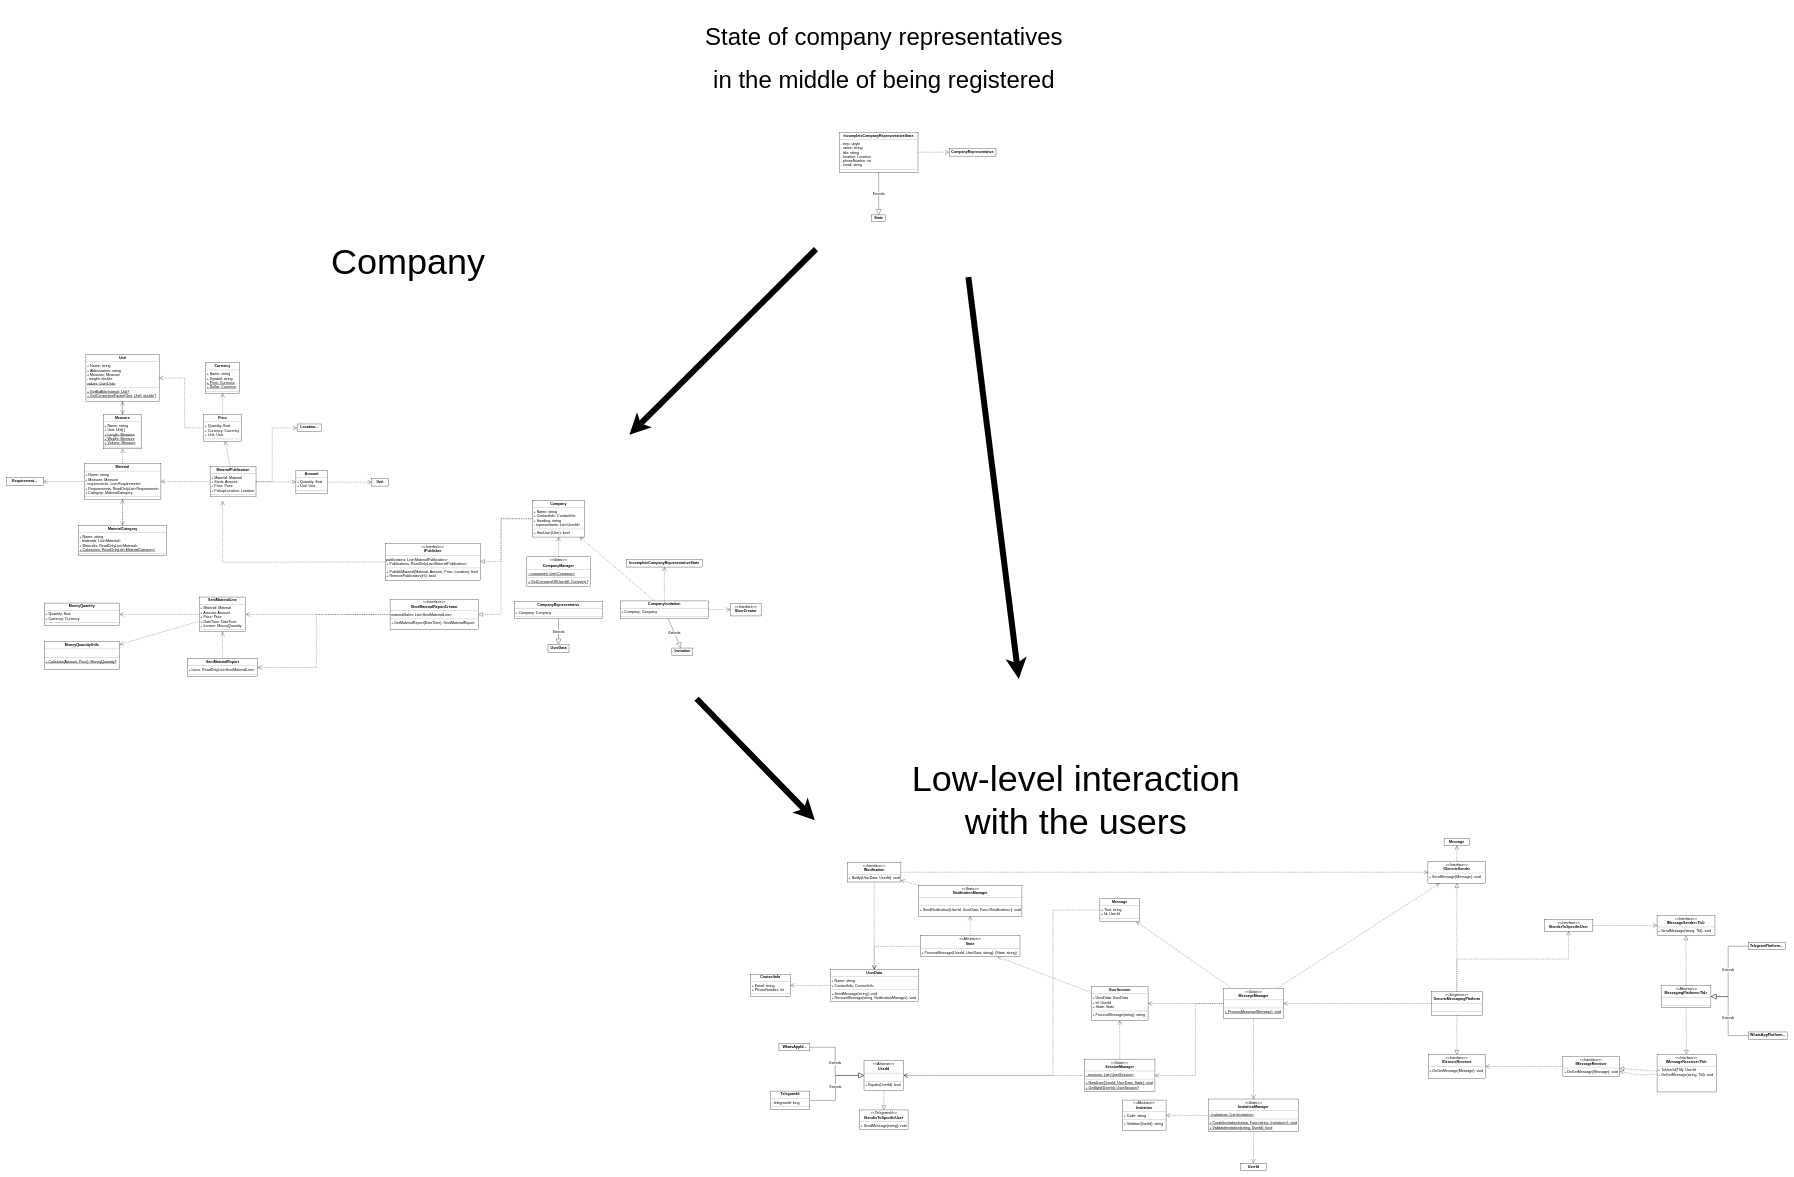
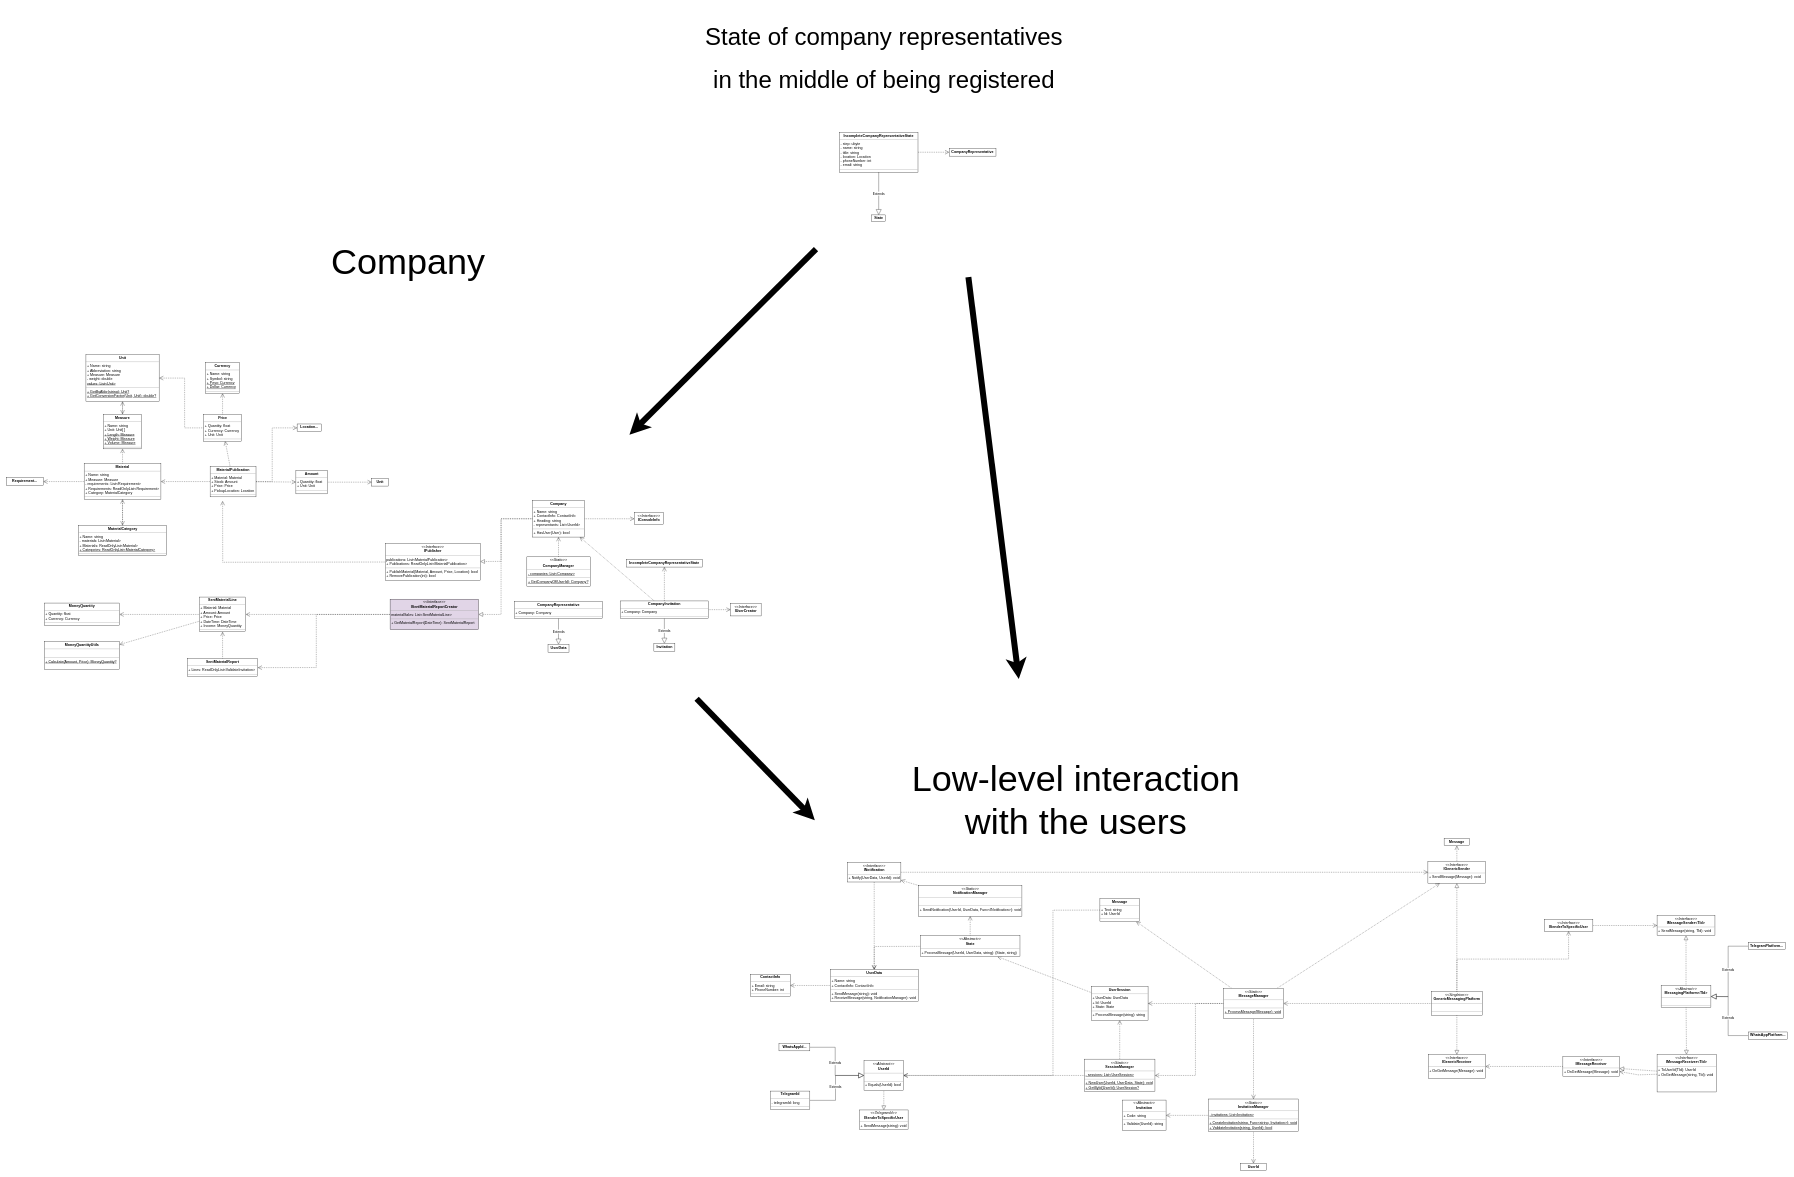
edge "Company + Name: string + ContactInfo: ContactInfo + Heading: string - representants: List<UserId> + HasUser(User): bool" -> "<<Interface>> IConsoleInfo": added
node "<<Interface>> IConsoleInfo": added
node "<<Interface>> ISentMaterialReportCreator materialSales: List<SentMaterialLine> + GetMaterialReport(DateTime): SentMaterialReport": fillcolor #ffffff -> #e1d5e7
node "Invitation": moved (683, 652) -> (665, 648)
node "SentMaterialReport + Lines: ReadOnlyList<SentMaterialLine>": label "SentMaterialReport + Lines: ReadOnlyList<SentMaterialLine>" -> "SentMaterialReport + Lines: ReadOnlyList<ValidateInvitation>"
